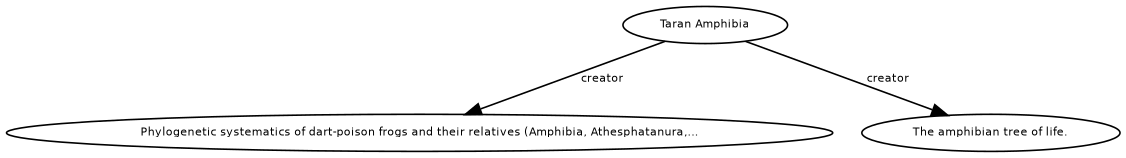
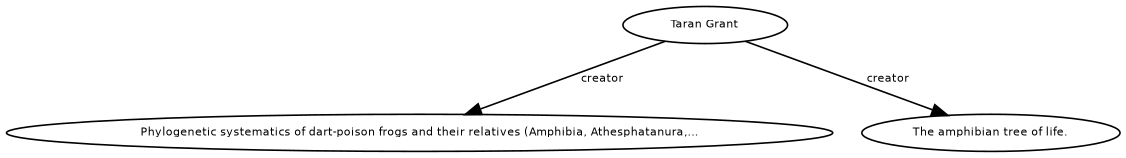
node "Taran Amphibia": label "Taran Amphibia" -> "Taran Grant"
